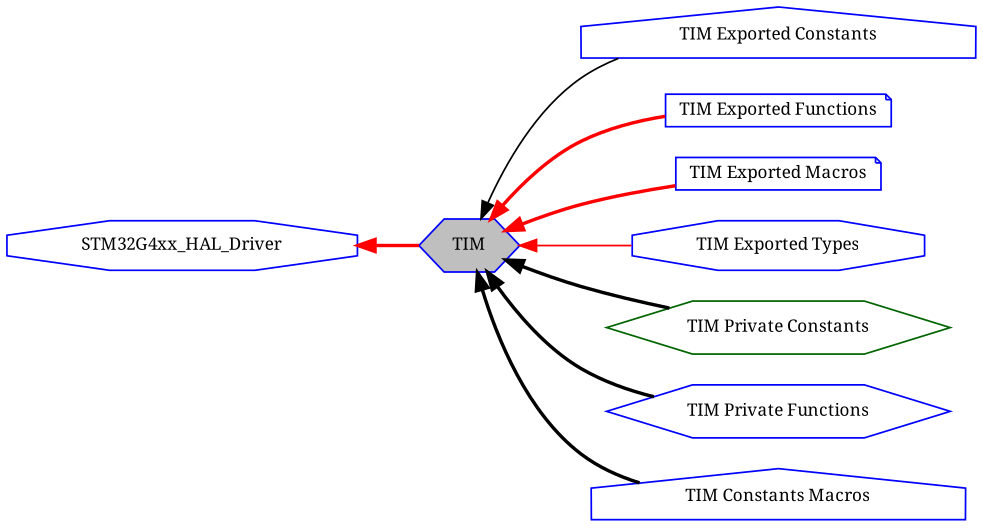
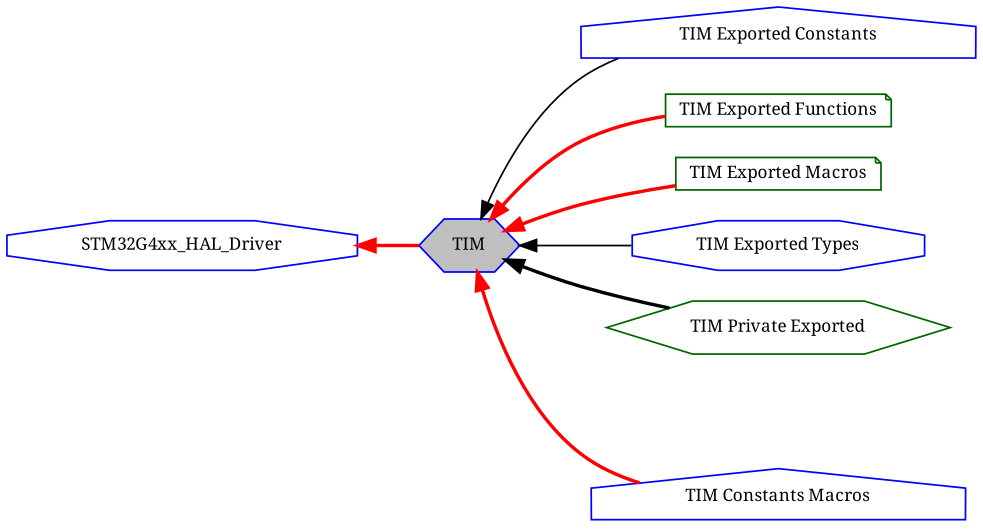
node "TIM Exported Functions": color blue -> darkgreen
node "TIM Exported Macros": color blue -> darkgreen
edge "TIM Exported Types" -> "TIM": color red -> black
node "TIM Private Constants": label "TIM Private Constants" -> "TIM Private Exported"
edge "TIM Constants Macros" -> "TIM": color black -> red
node "TIM Private Functions": removed
